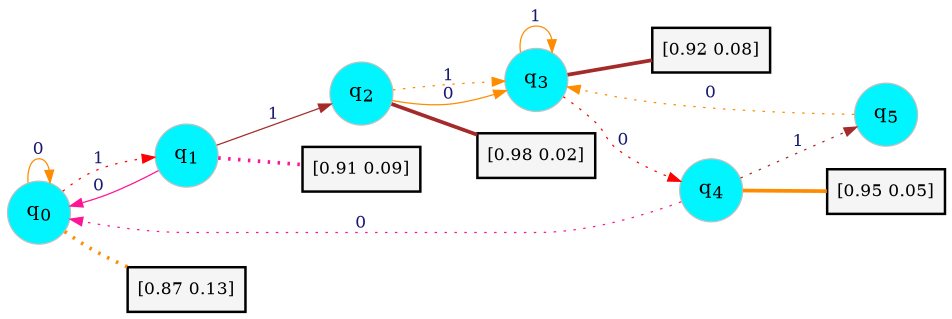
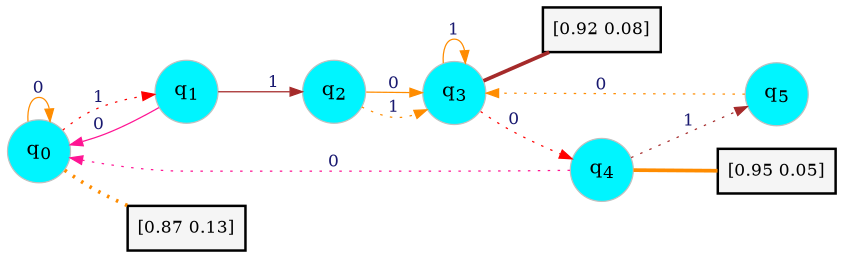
node "[0.98 0.02]": removed
node "[0.91 0.09]": removed
